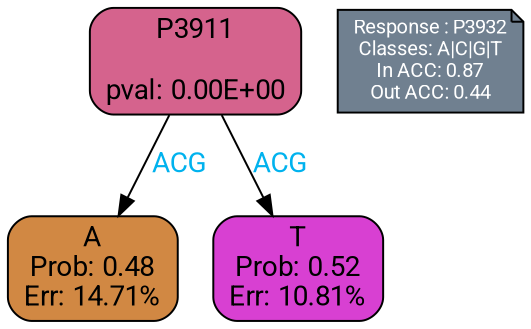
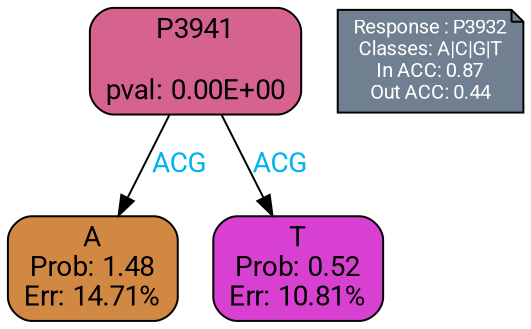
node "P3911 pval: 0.00E+00": label "P3911 pval: 0.00E+00" -> "P3941 pval: 0.00E+00"
node "A Prob: 0.48 Err: 14.71%": label "A Prob: 0.48 Err: 14.71%" -> "A Prob: 1.48 Err: 14.71%"
